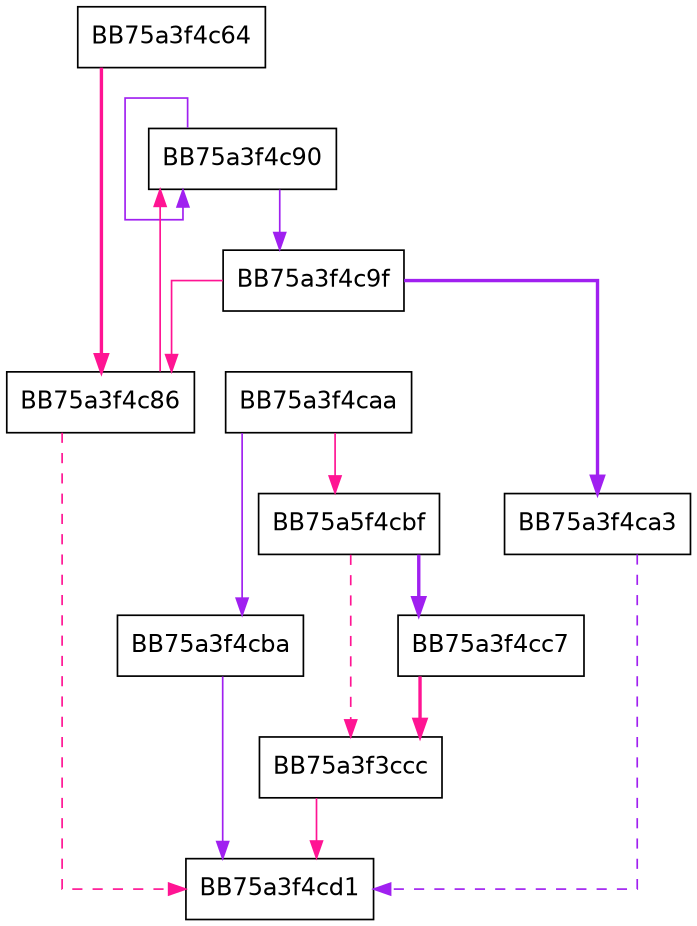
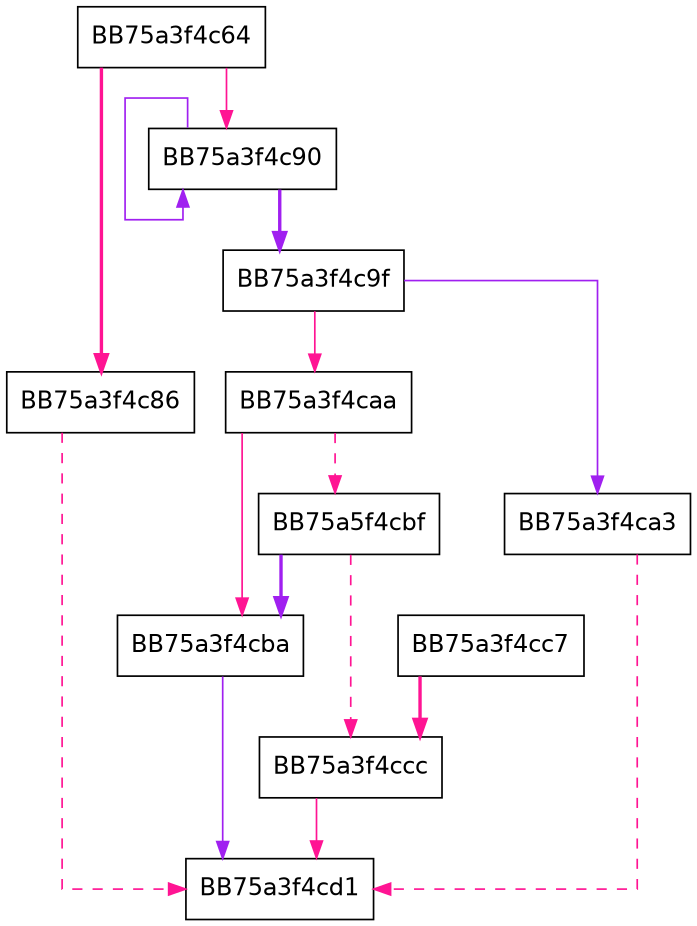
edge "BB75a3f4c90" -> "BB75a3f4c9f": style solid -> bold
edge "BB75a3f4c9f" -> "BB75a3f4ca3": style bold -> solid
edge "BB75a3f4c86" -> "BB75a3f4c90": now "BB75a3f4c64" -> "BB75a3f4c90"
edge "BB75a3f4c9f" -> "BB75a3f4c86": now "BB75a3f4c9f" -> "BB75a3f4caa"
edge "BB75a3f4caa" -> "BB75a5f4cbf": style solid -> dashed
edge "BB75a3f4caa" -> "BB75a3f4cba": color purple -> deeppink
edge "BB75a5f4cbf" -> "BB75a3f4cc7": now "BB75a5f4cbf" -> "BB75a3f4cba"
node "BB75a3f3ccc": label "BB75a3f3ccc" -> "BB75a3f4ccc"
edge "BB75a3f4ca3" -> "BB75a3f4cd1": color purple -> deeppink
